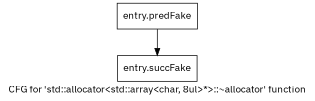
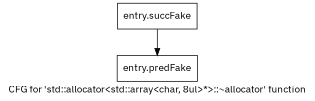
edge "entry.predFake" -> "entry.succFake": reversed
